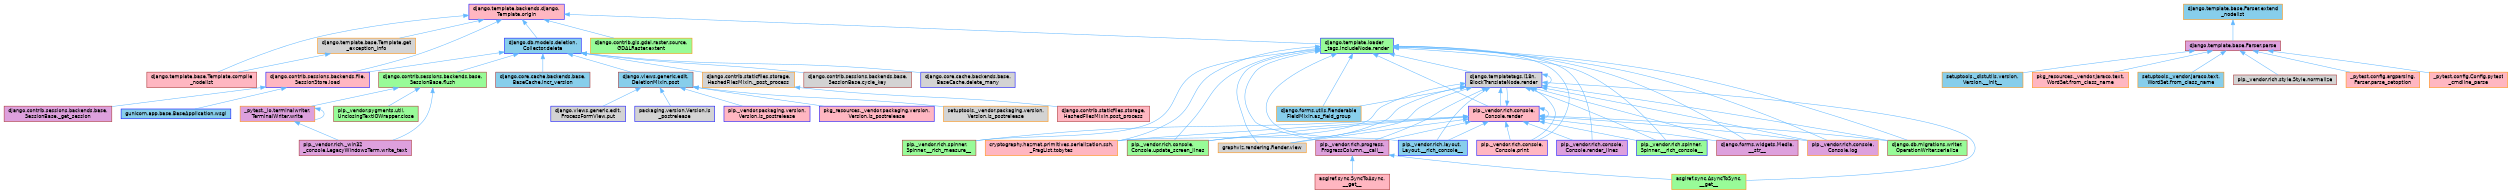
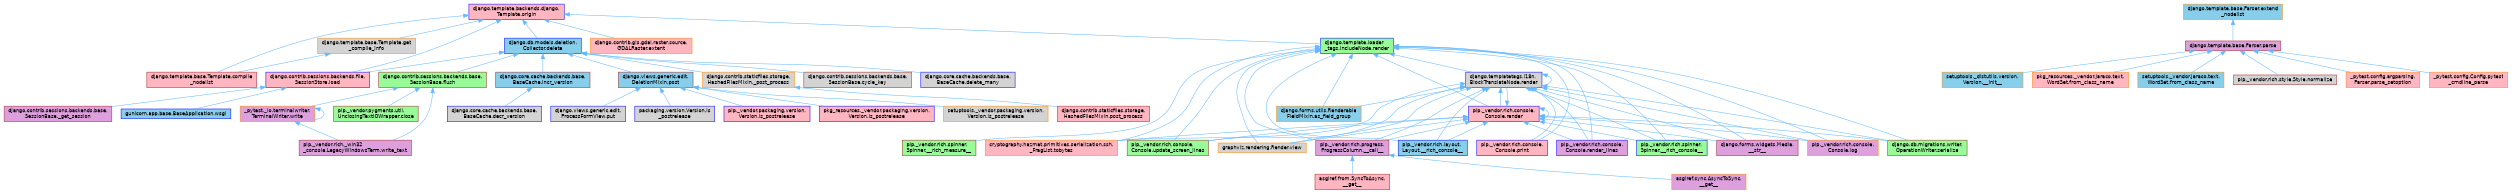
node "django.template.base.Template.get _exception_info": label "django.template.base.Template.get _exception_info" -> "django.template.base.Template.get _compile_info"
node "django.contrib.gis.gdal.raster.source. GDALRaster.extent": fillcolor palegreen -> lightpink
node "django.core.cache.backends.base. BaseCache.decr_version": added
edge "asgiref.sync.AsyncToSync. __get__" -> "django.templatetags.i18n. BlockTranslateNode.render": now "pip._vendor.rich.console. Console.render_lines" -> "django.templatetags.i18n. BlockTranslateNode.render"
edge "pip._vendor.rich.spinner. Spinner.__rich_measure__" -> "pip._vendor.rich.console. Console.render": removed
edge "pip._vendor.rich.console. Console.print" -> "pip._vendor.rich.console. Console.render": removed
node "asgiref.sync.SyncToAsync. __get__": label "asgiref.sync.SyncToAsync. __get__" -> "asgiref.from.SyncToAsync. __get__"
node "asgiref.sync.AsyncToSync. __get__": fillcolor palegreen -> plum
